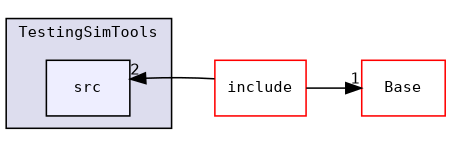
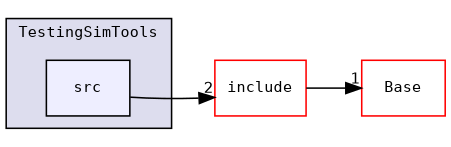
edge "include" -> "src": reversed
